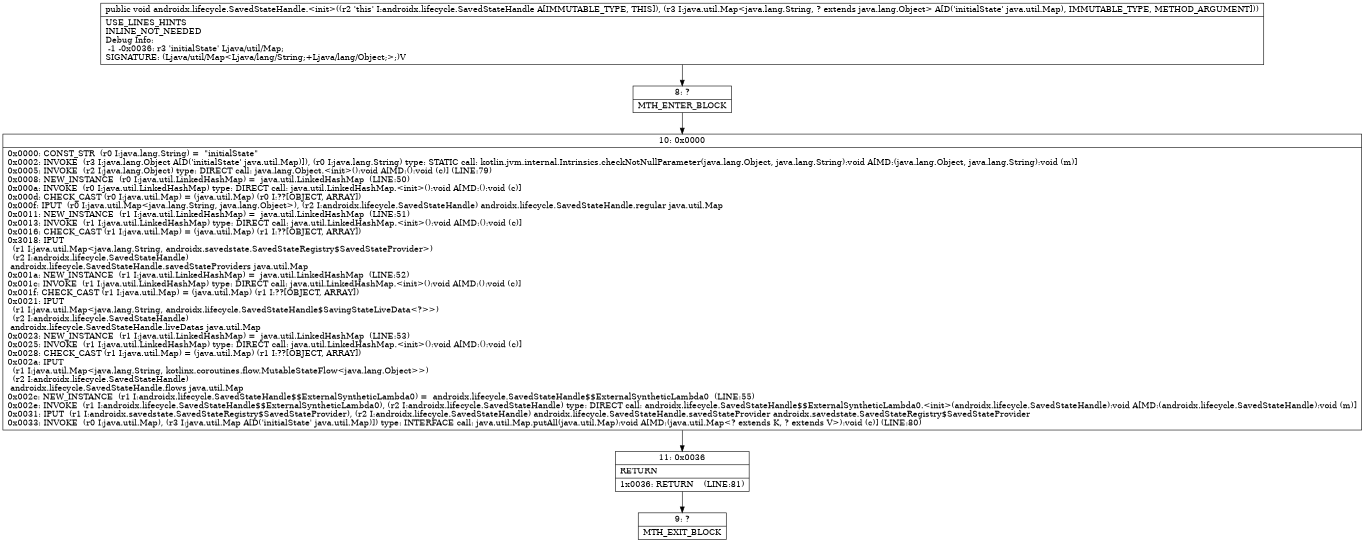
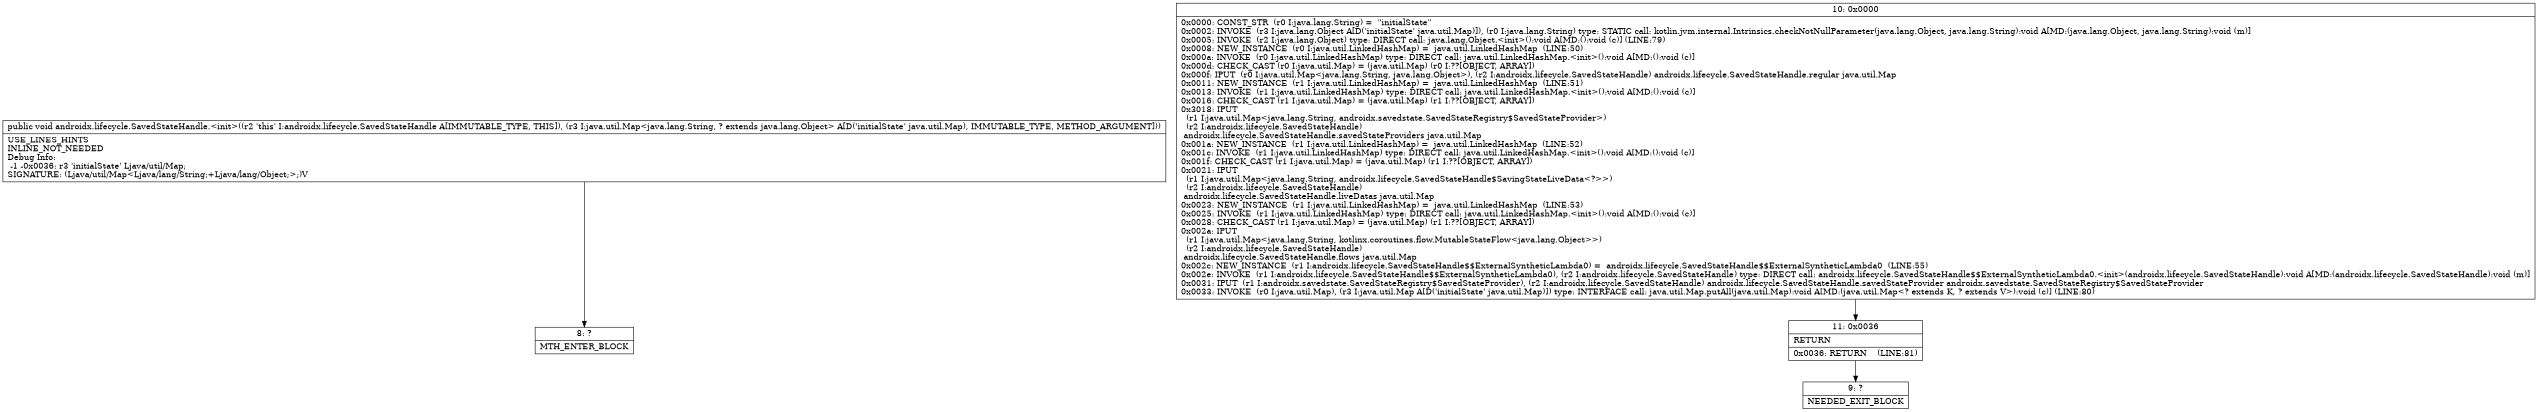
edge "8: ?" -> "10: 0x0000": removed
node "11: 0x0036": text "1x0036: RETURN    (LINE:81)" -> "0x0036: RETURN    (LINE:81)"
node "9: ?": text "MTH_EXIT_BLOCK" -> "NEEDED_EXIT_BLOCK"
